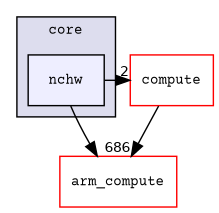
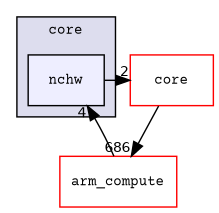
node "compute": label "compute" -> "core"
edge "nchw" -> "arm_compute": reversed
